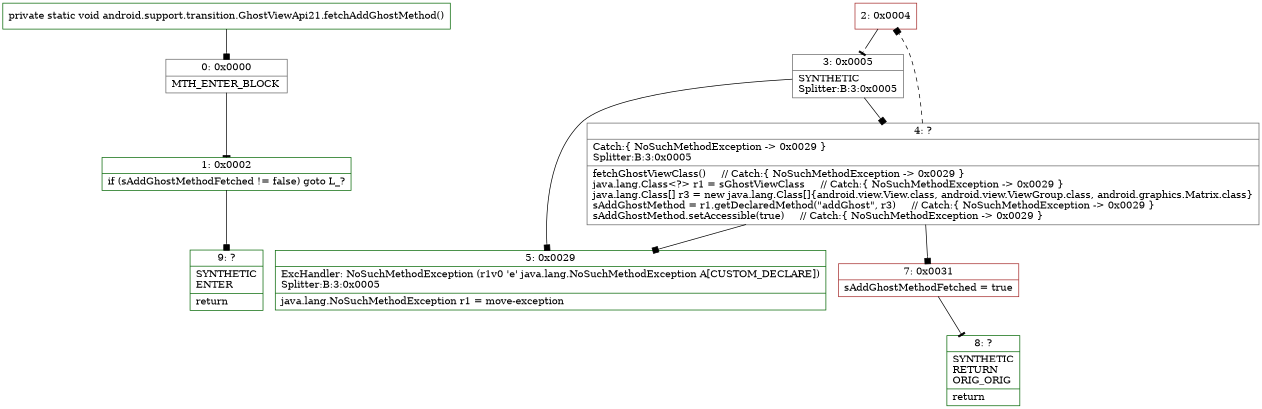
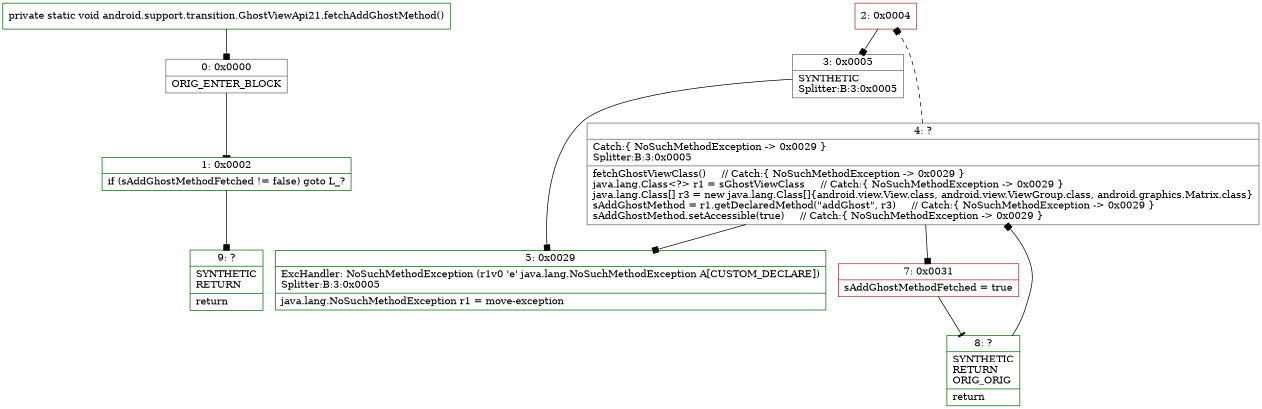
edge "2: 0x0004" -> "3: 0x0005": arrowhead tee -> box
node "0: 0x0000": text "MTH_ENTER_BLOCK" -> "ORIG_ENTER_BLOCK"
edge "3: 0x0005" -> "4: ?": now "8: ?" -> "4: ?"
node "9: ?": text "ENTER" -> "RETURN"
